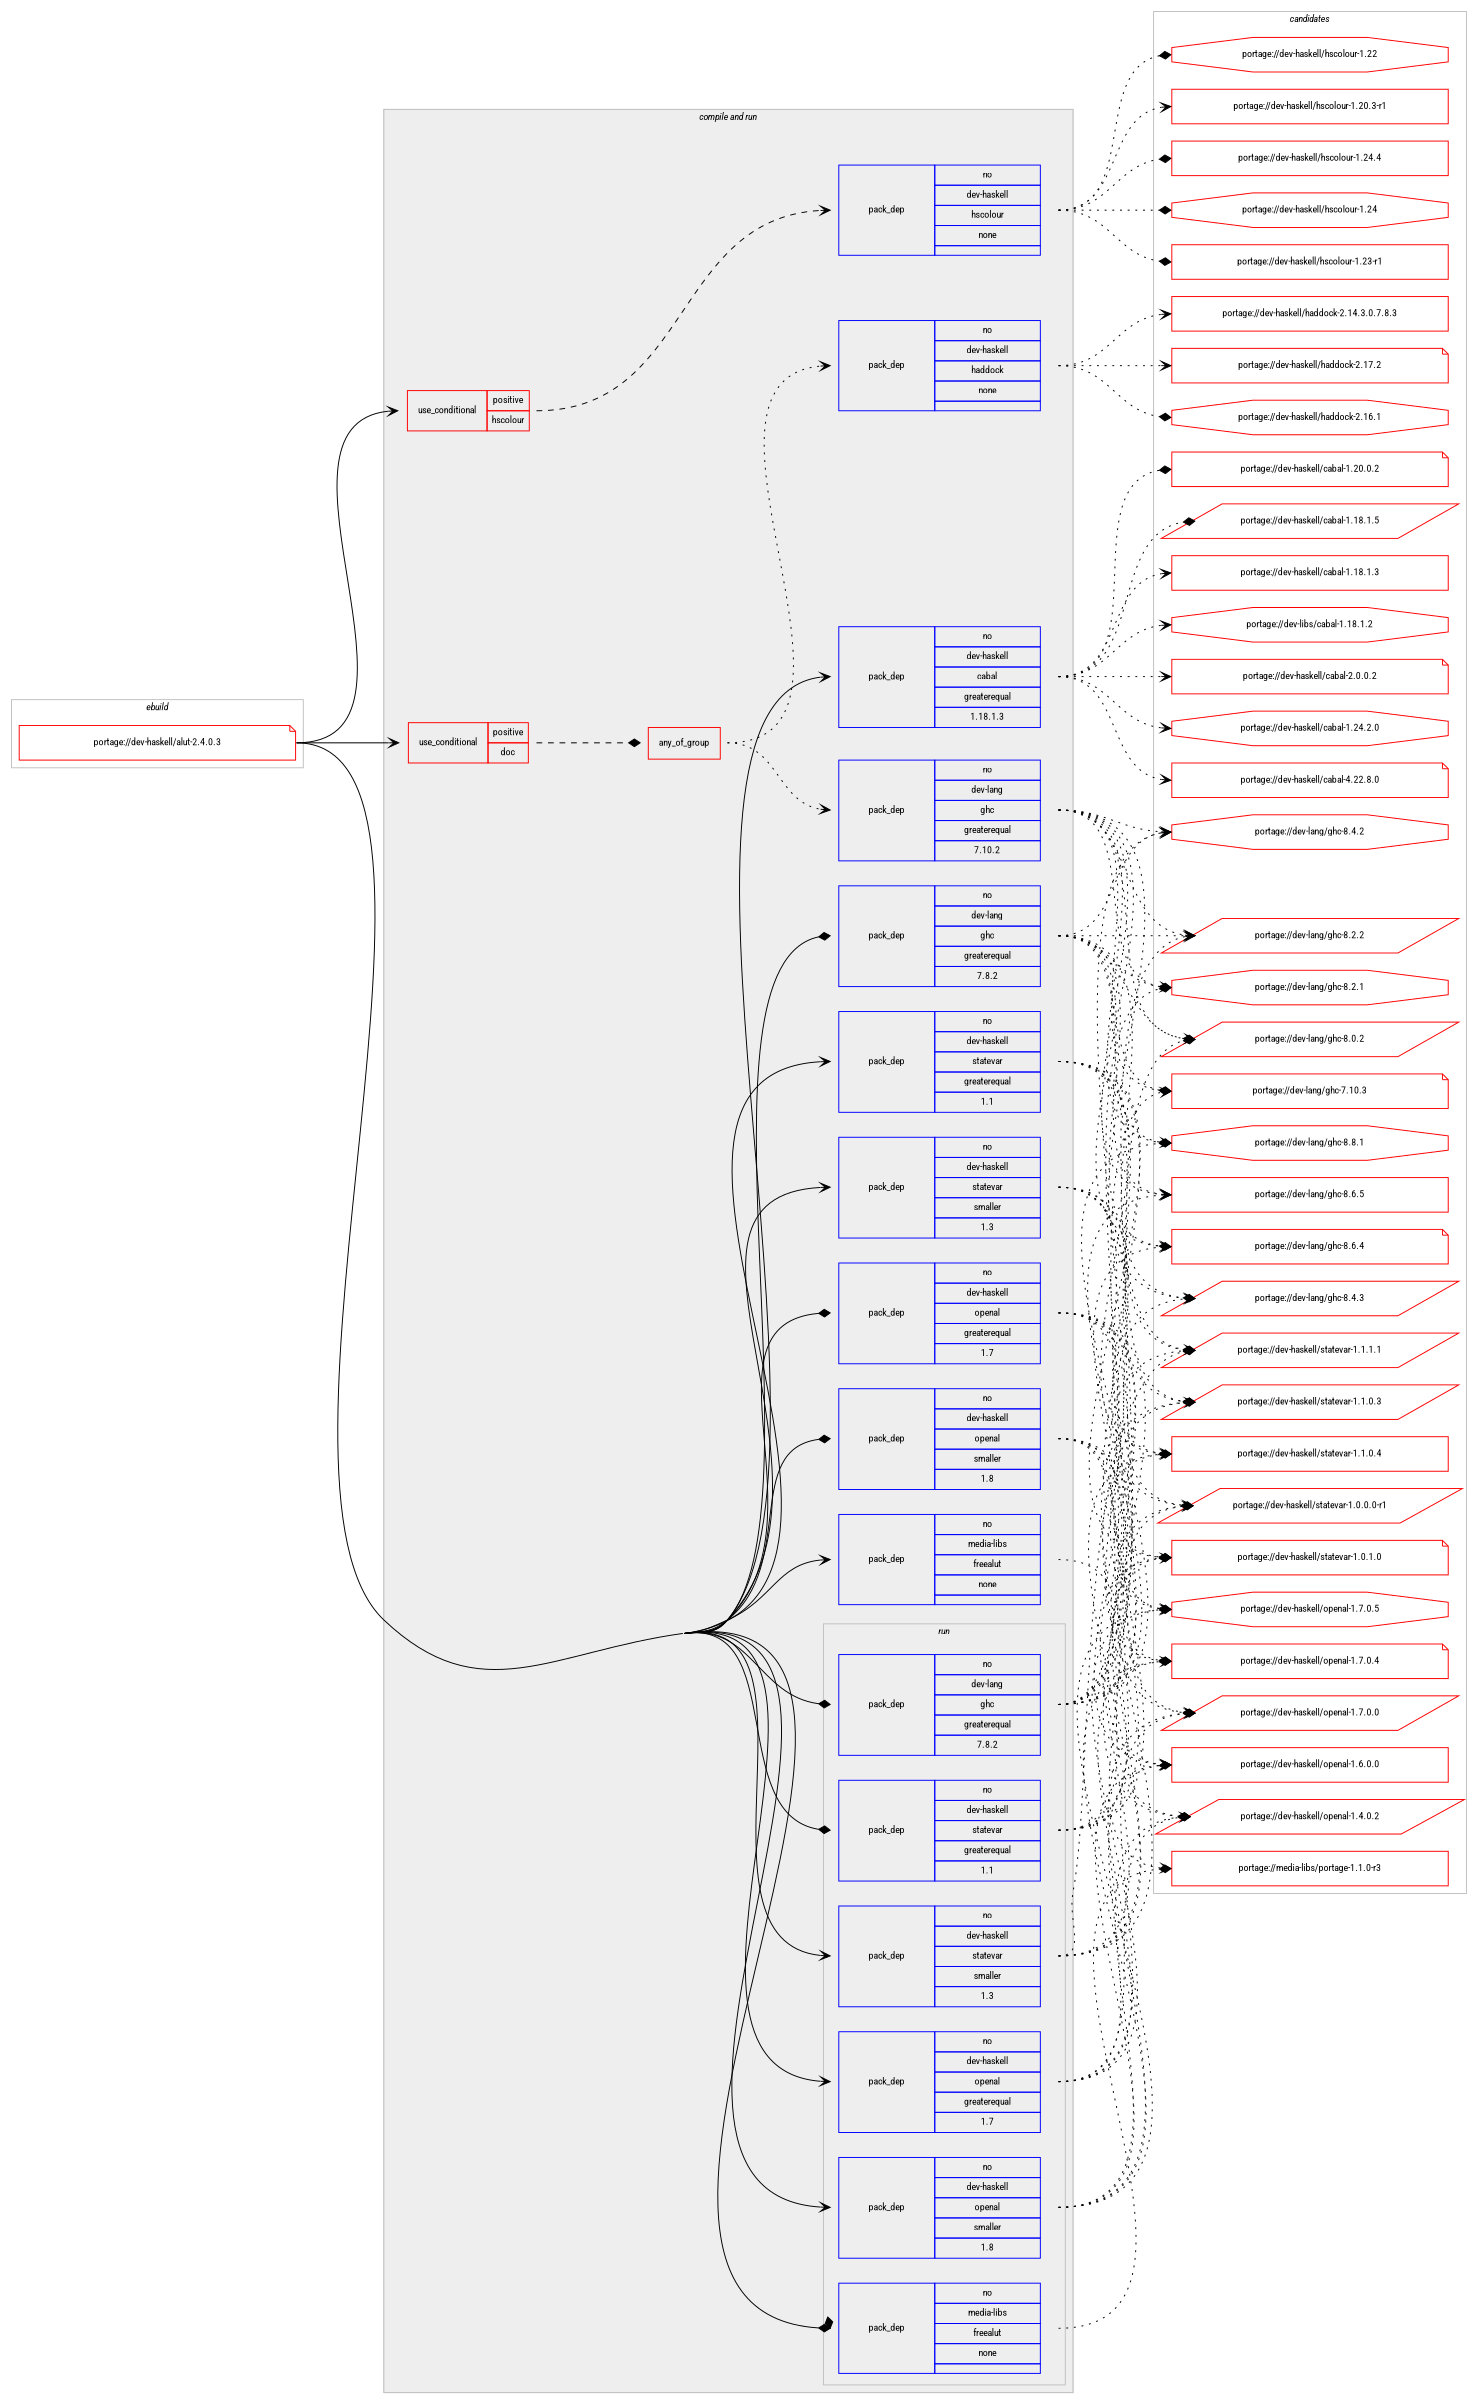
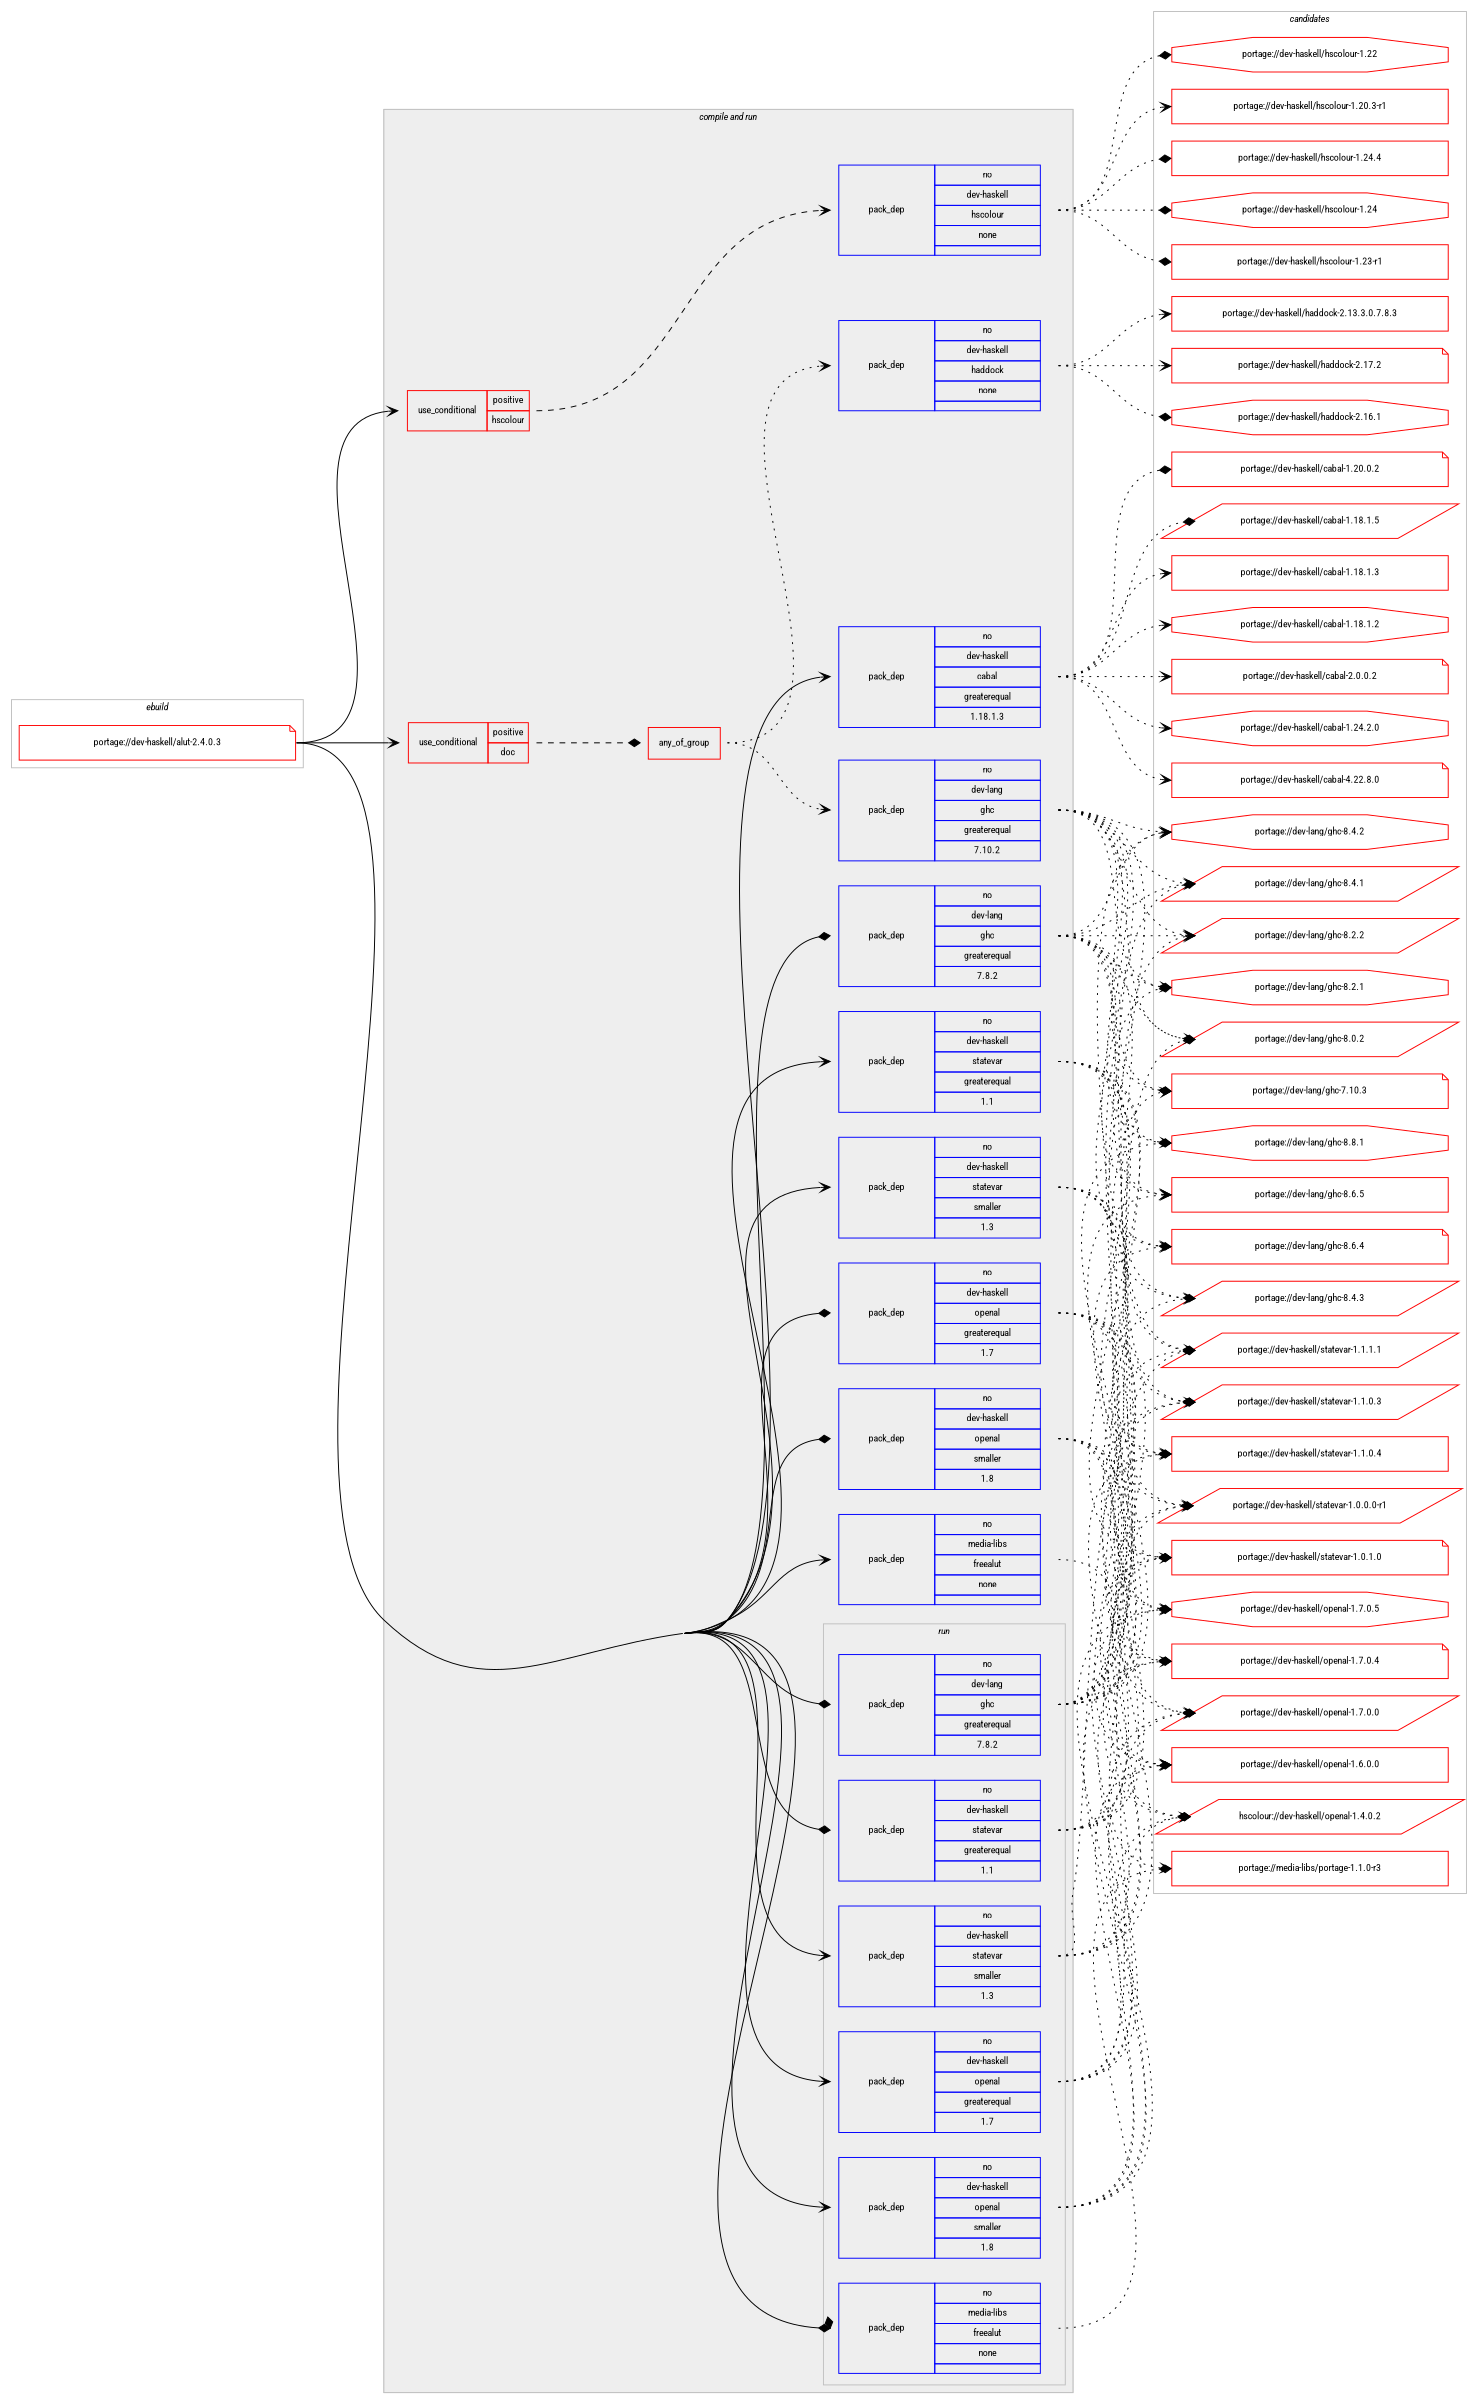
node "portage://dev-haskell/haddock-2.14.3.0.7.8.3": label "portage://dev-haskell/haddock-2.14.3.0.7.8.3" -> "portage://dev-haskell/haddock-2.13.3.0.7.8.3"
node "portage://dev-libs/cabal-1.18.1.2": label "portage://dev-libs/cabal-1.18.1.2" -> "portage://dev-haskell/cabal-1.18.1.2"
node "portage://dev-lang/ghc-8.4.1": added
node "portage://dev-haskell/openal-1.4.0.2": label "portage://dev-haskell/openal-1.4.0.2" -> "hscolour://dev-haskell/openal-1.4.0.2"
